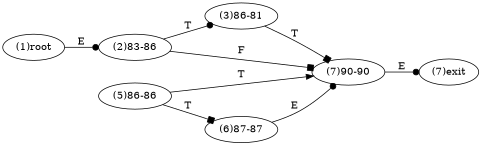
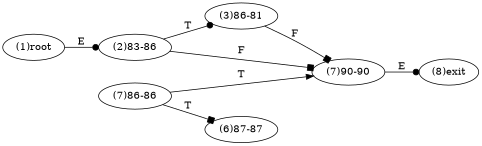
edge "(3)86-81" -> "(7)90-90": label "T" -> "F"
node "(7)exit": label "(7)exit" -> "(8)exit"
node "(5)86-86": label "(5)86-86" -> "(7)86-86"
edge "(6)87-87" -> "(7)90-90": removed, label "E"
